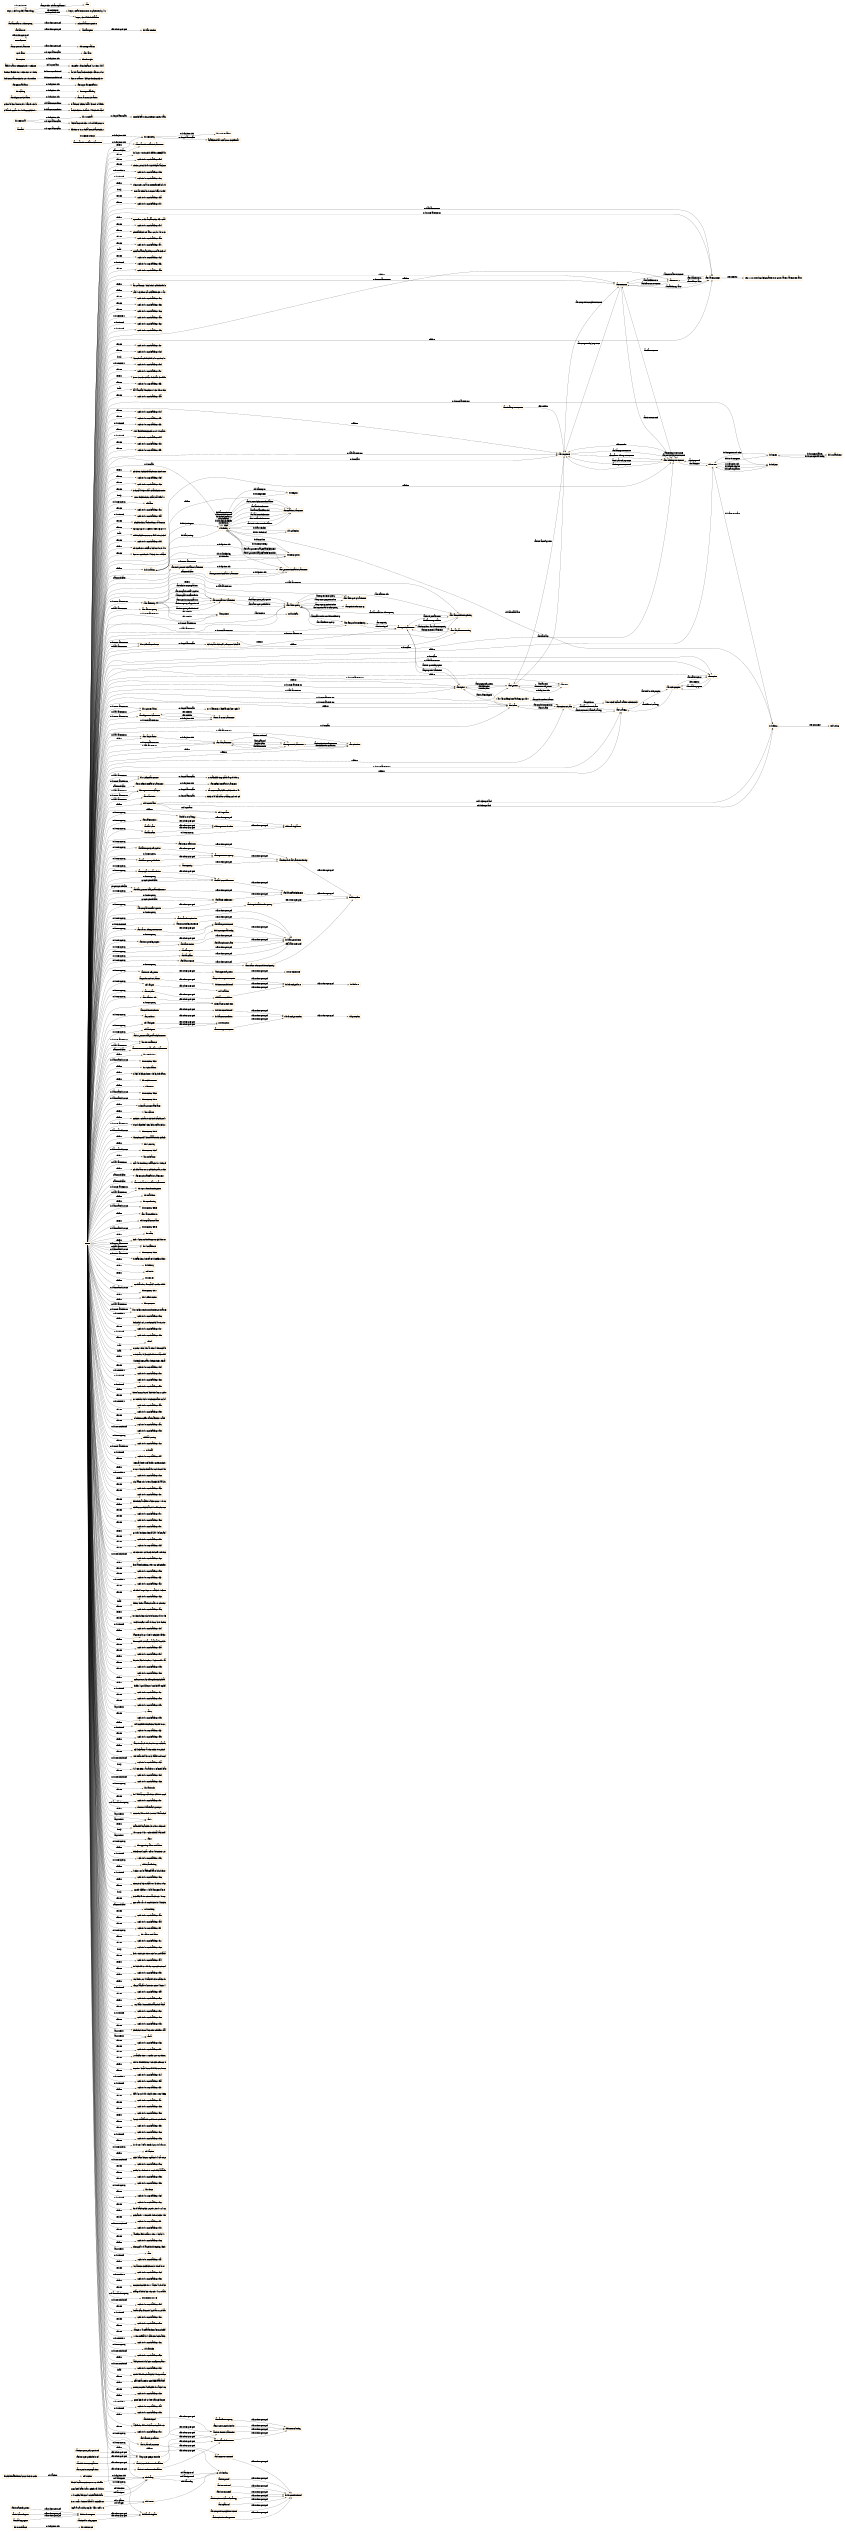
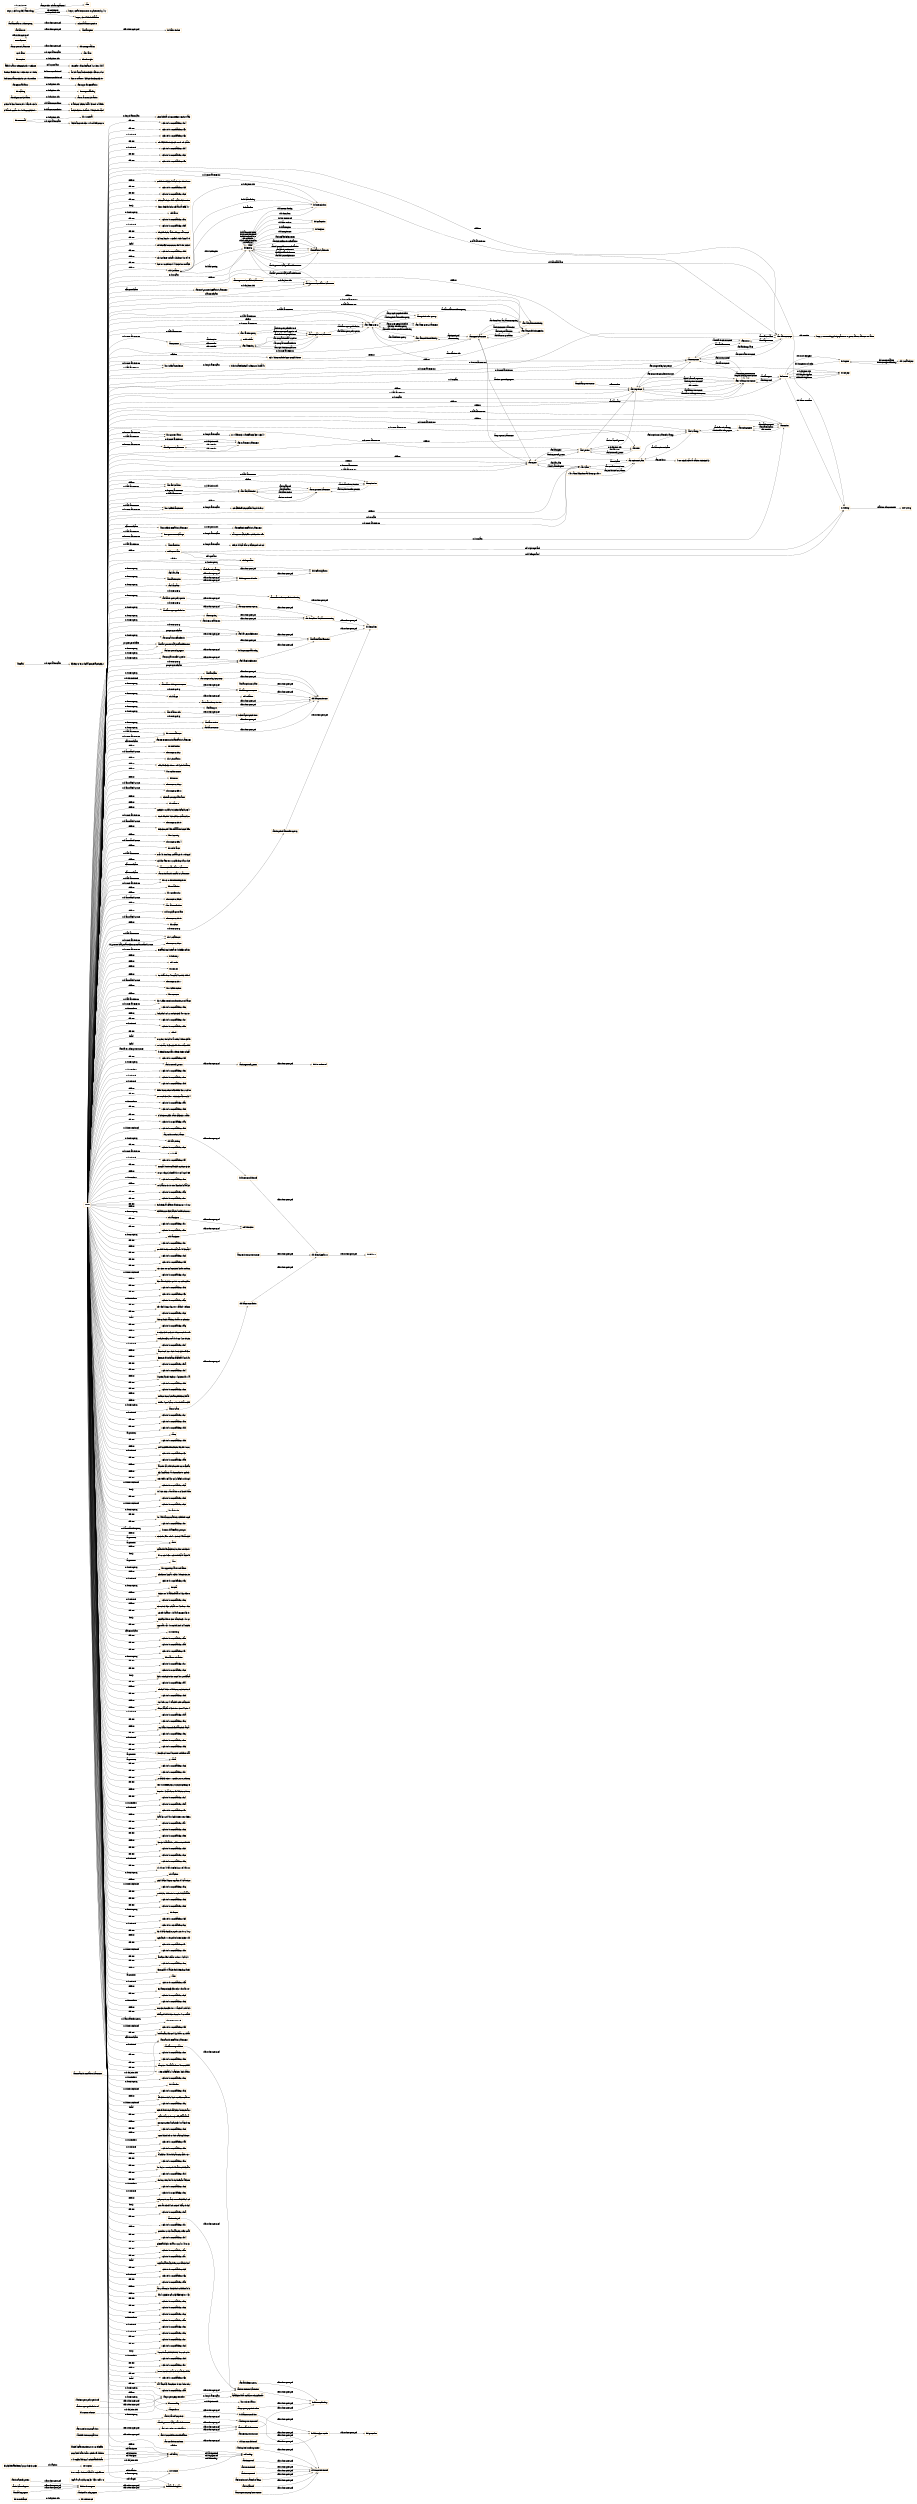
edge "NULL" -> "vae:AgentStatement": now "5cf1746961ecd9ebd66e76063f1b5080" -> "vae:AgentStatement"
edge "owl:Thing" -> "xsd:String": label "rdfs:comment" -> "relationWith:comment"
edge "NULL" -> "vae:VaeEntity": removed, label "owl:someValuesFrom"
edge "NULL" -> "obo:NCIT_C75920": label "owl:annotatedSource" -> "isSymmetricallyRelatedElementIn:annotatedSource"
edge "NULL" -> "f18556b3cec28afc1de963056572f66a": label "rdf:first" -> "vae:startsWithInputOutcome"
node "dul:isSatisfiedBy": label "dul:isSatisfiedBy" -> "dul:cba"
